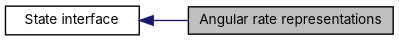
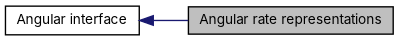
node "State interface": label "State interface" -> "Angular interface"
